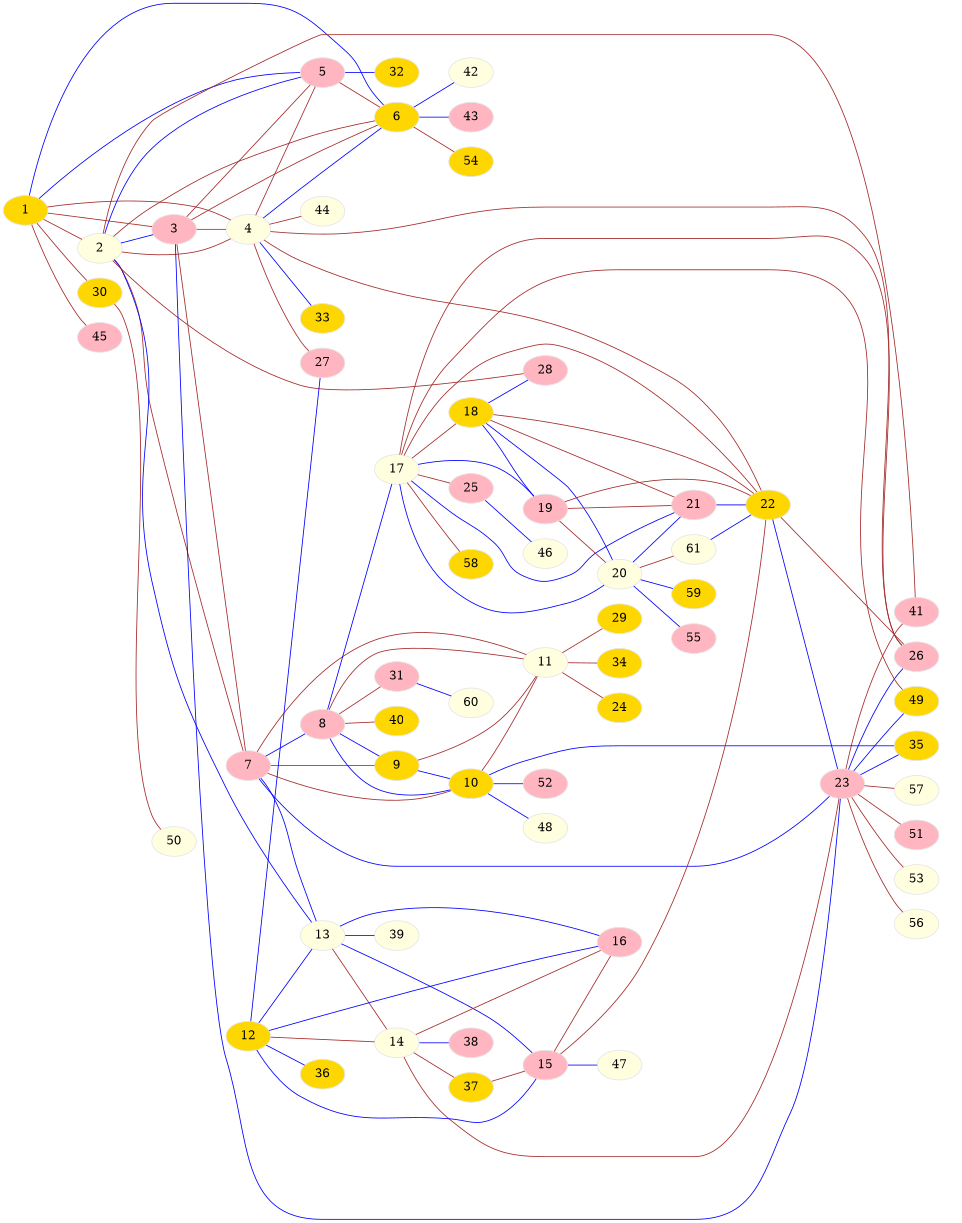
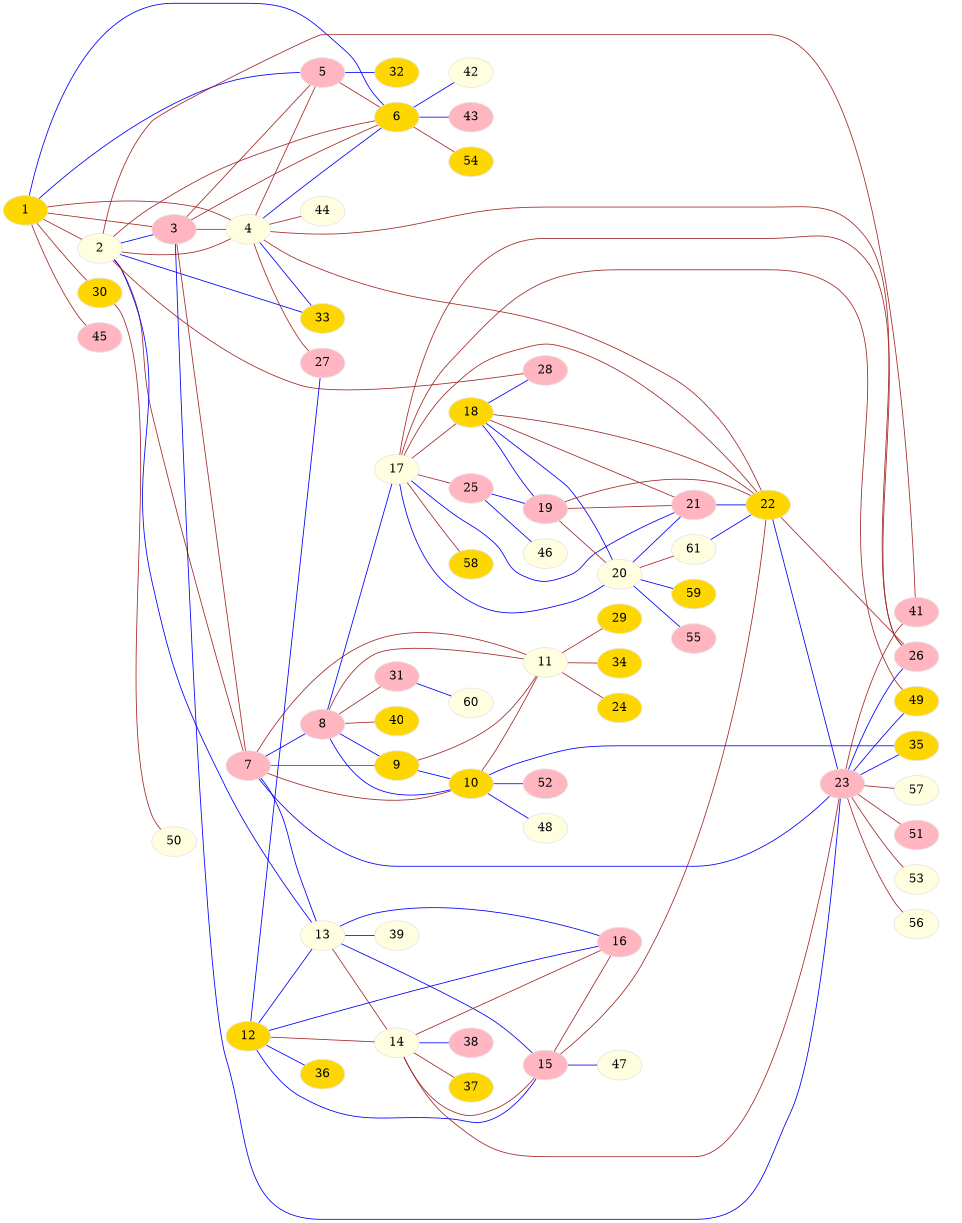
edge "5" -- "2": now "33" -- "2"
edge "17" -- "19": now "25" -- "19"
edge "15" -- "37": now "15" -- "14"
